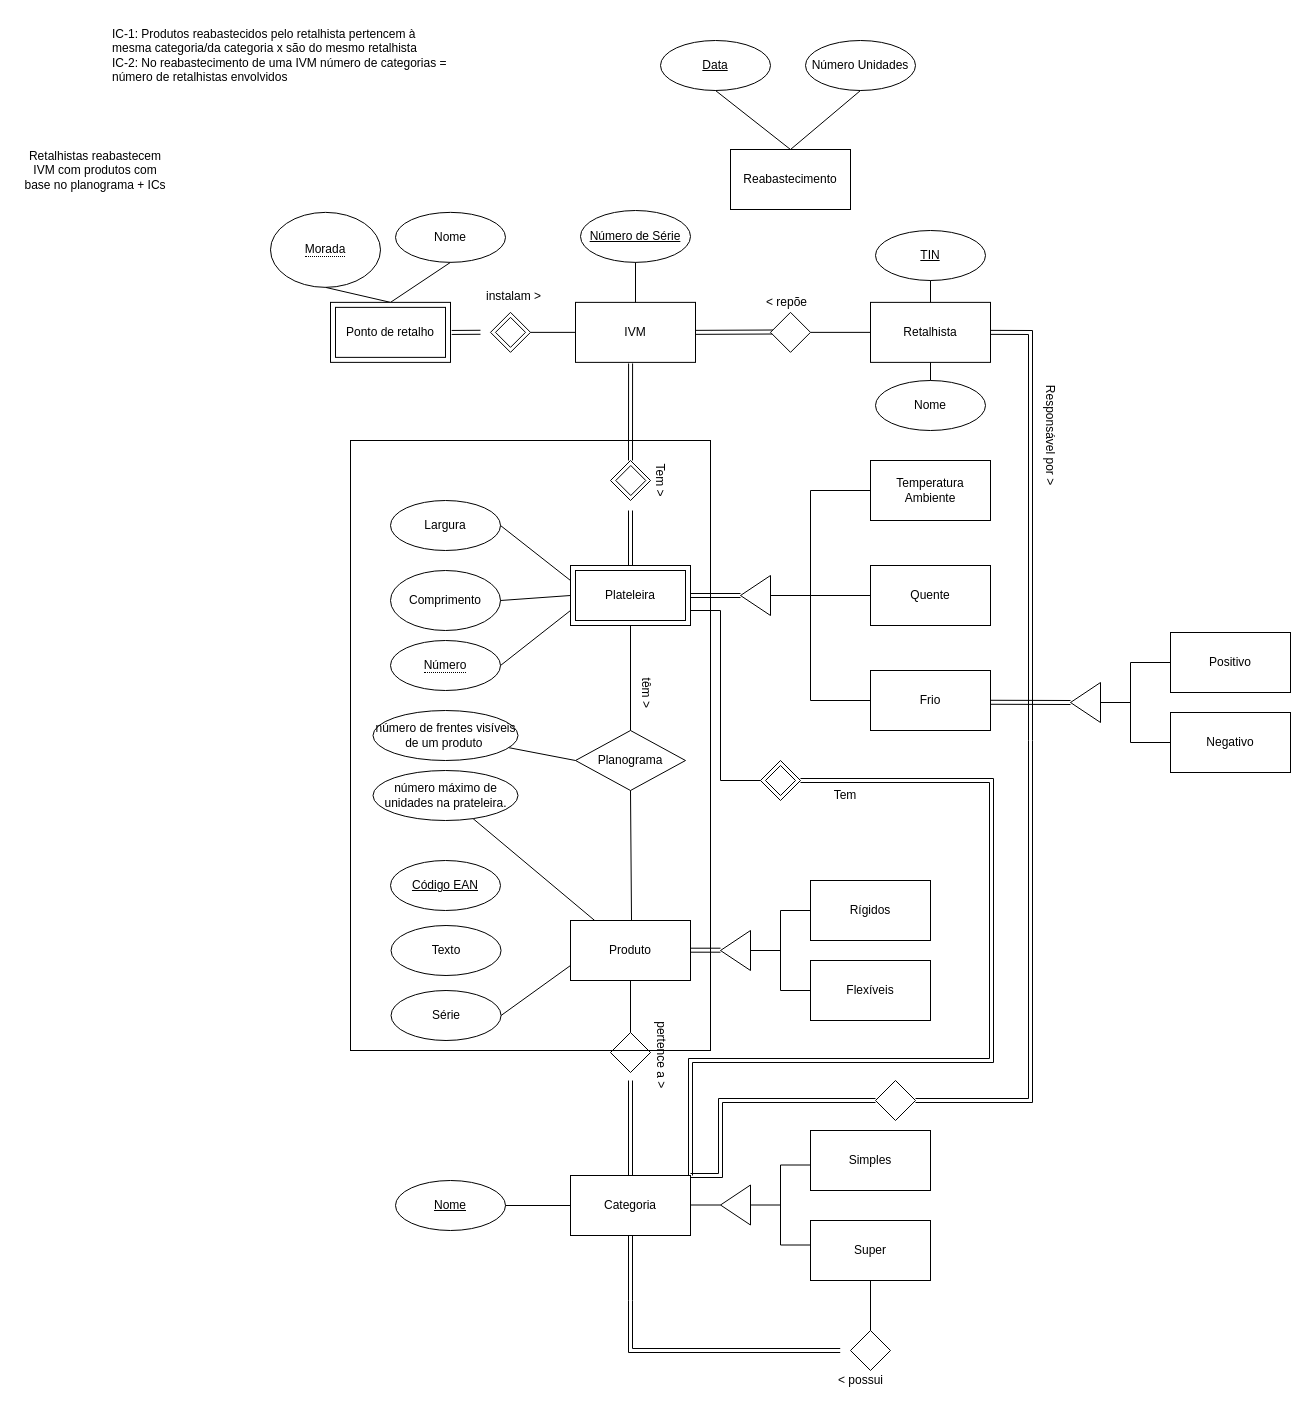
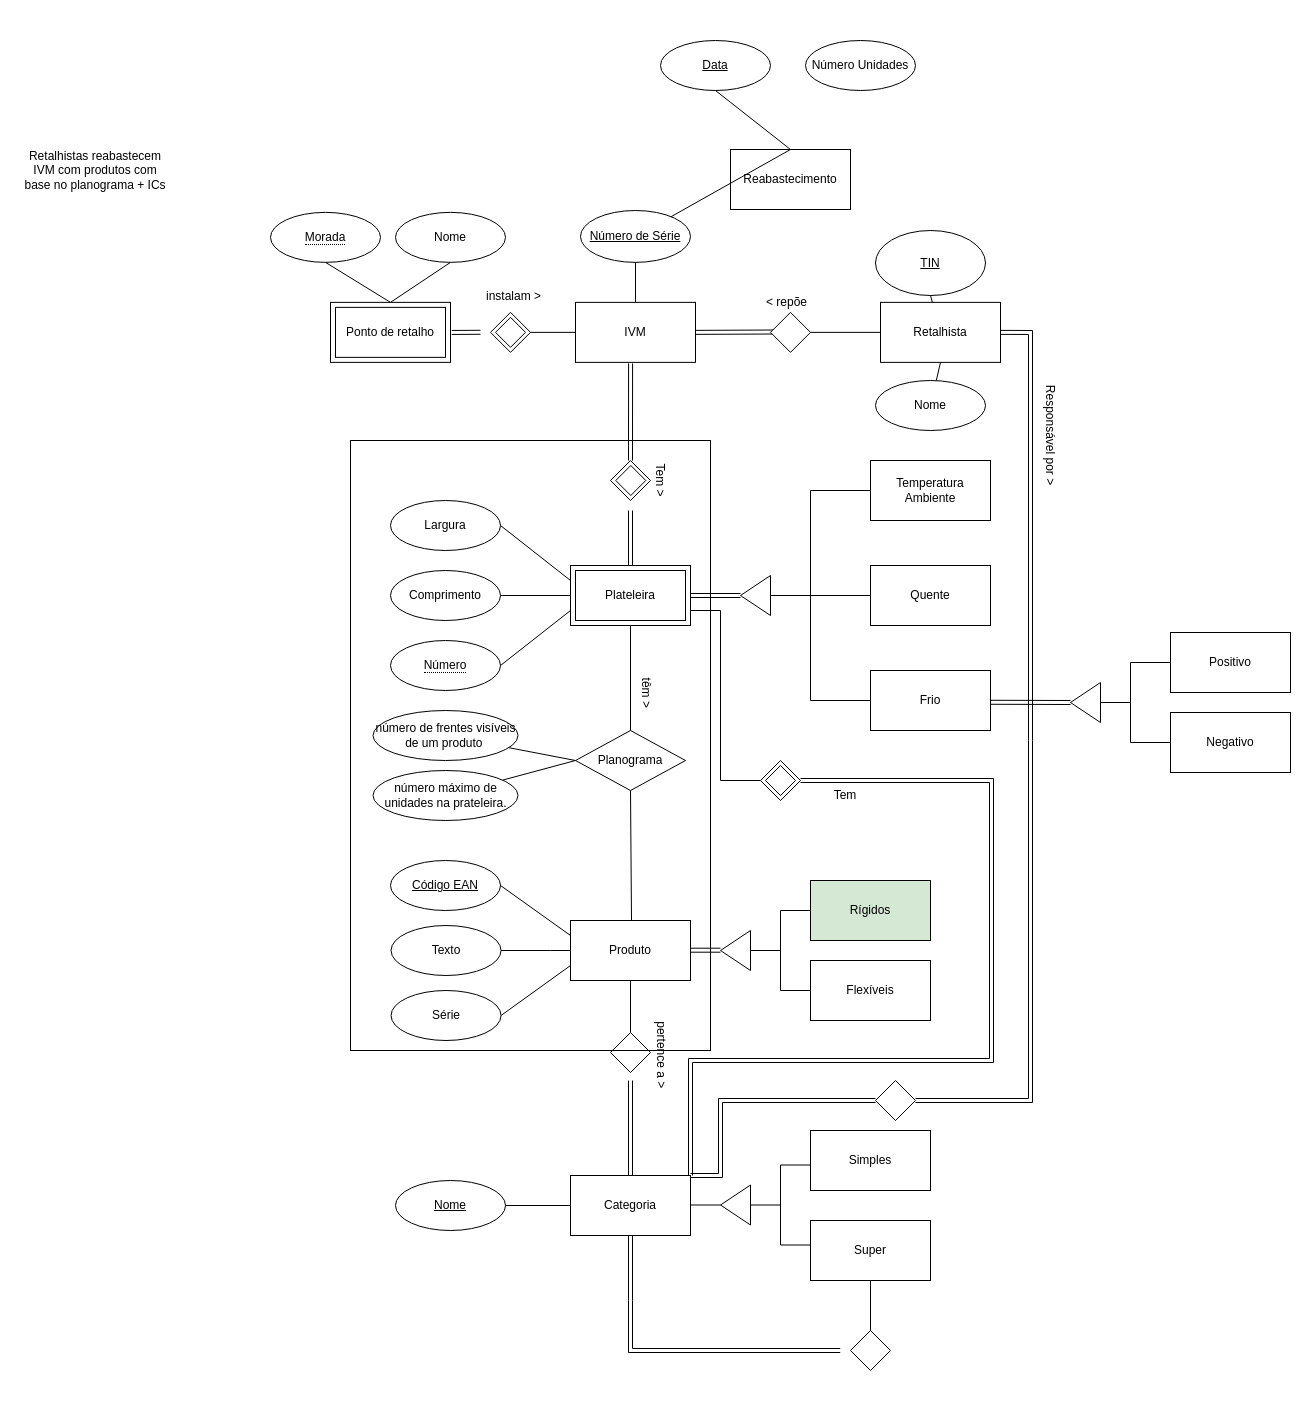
node "IC-1: Produtos reabastecidos pelo retalhista pertencem à mesma categoria/da categoria x são do mesmo retalhista IC-2: No reabastecimento de uma IVM número de categorias = número de retalhistas envolvidos": removed
edge "Número Unidades" -- "Reabastecimento": now "Número de Série" -- "Reabastecimento"
node "Morada": size 110x75 -> 110x50
node "TIN": size 110x50 -> 110x65
node "Retalhista": moved (931, 332) -> (941, 332)
node "Comprimento": size 110x60 -> 110x50
edge "número máximo de unidades na prateleira." -- "Produto": now "número máximo de unidades na prateleira." -- "Planograma"
edge "Código EAN" -- "Produto": added
node "Rígidos": fillcolor #ffffff -> #d5e8d4
edge "Texto" -- "Produto": added
node "< possui": removed
